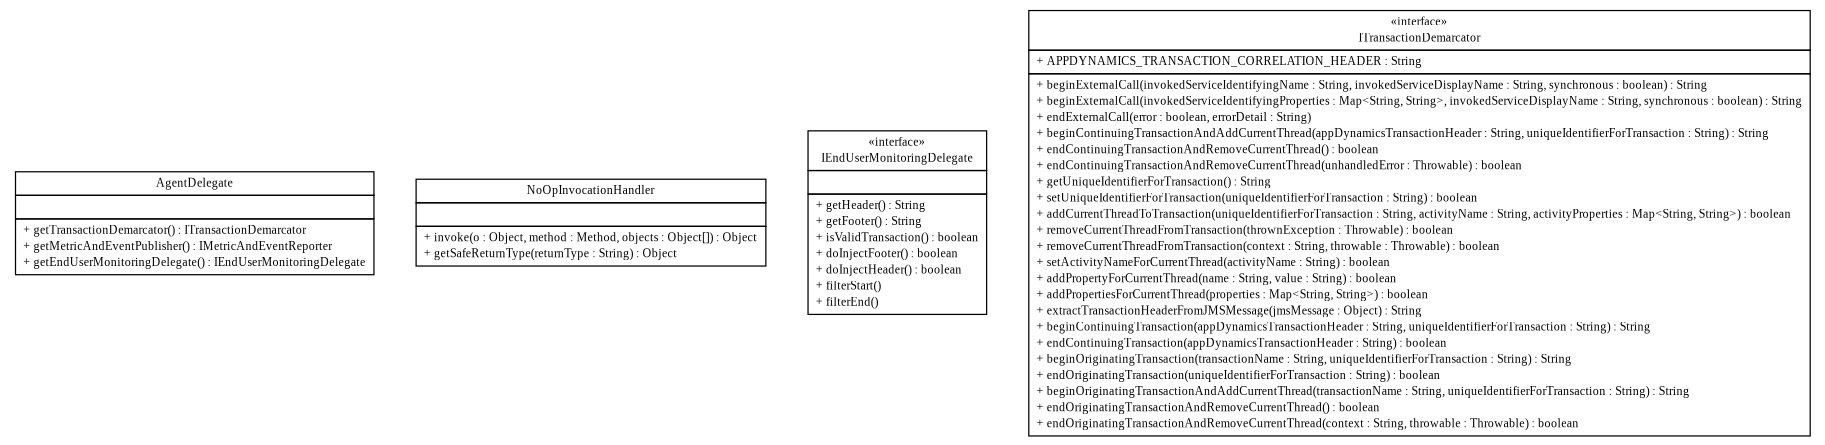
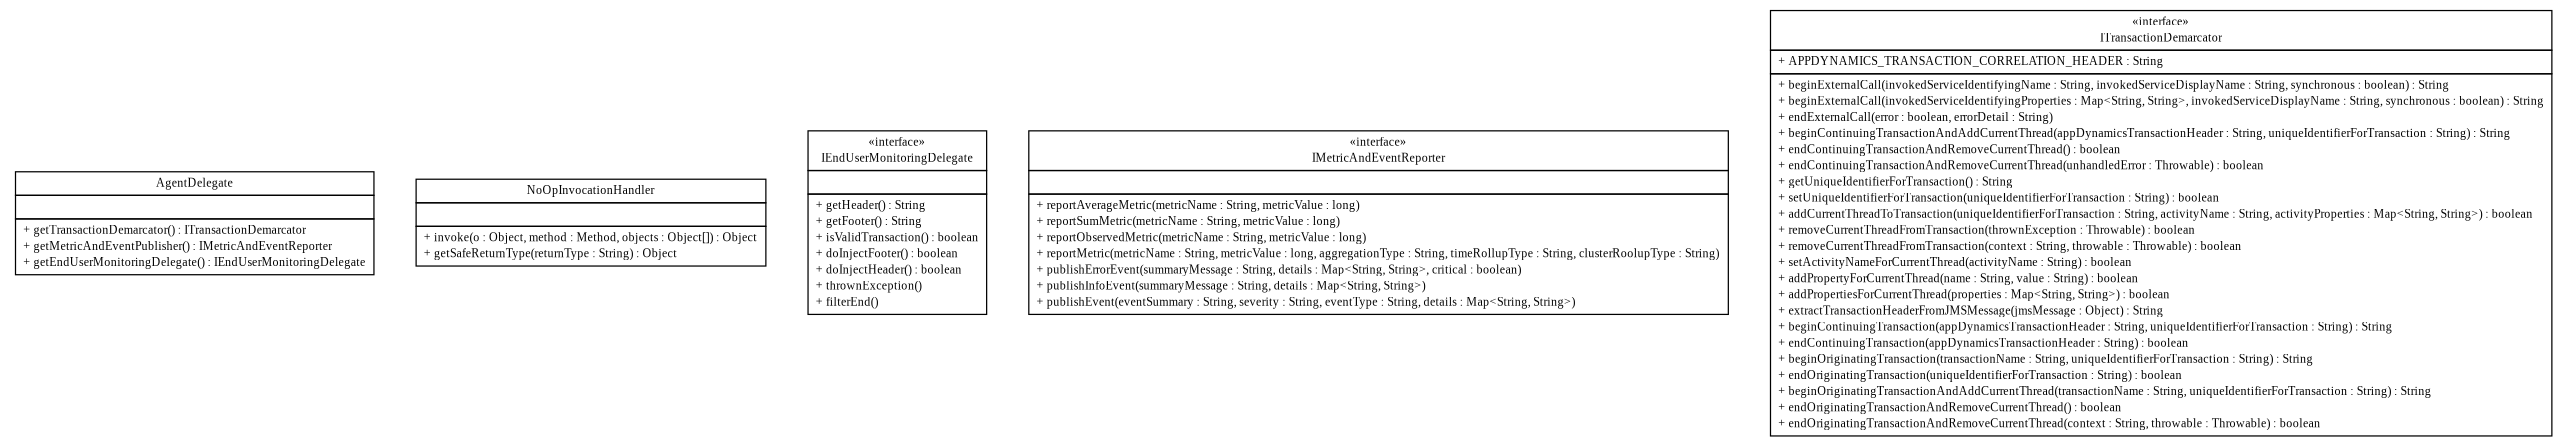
node "IMetricAndEventReporter": added
node "IEndUserMonitoringDelegate": text "+ filterStart()" -> "+ thrownException()"
